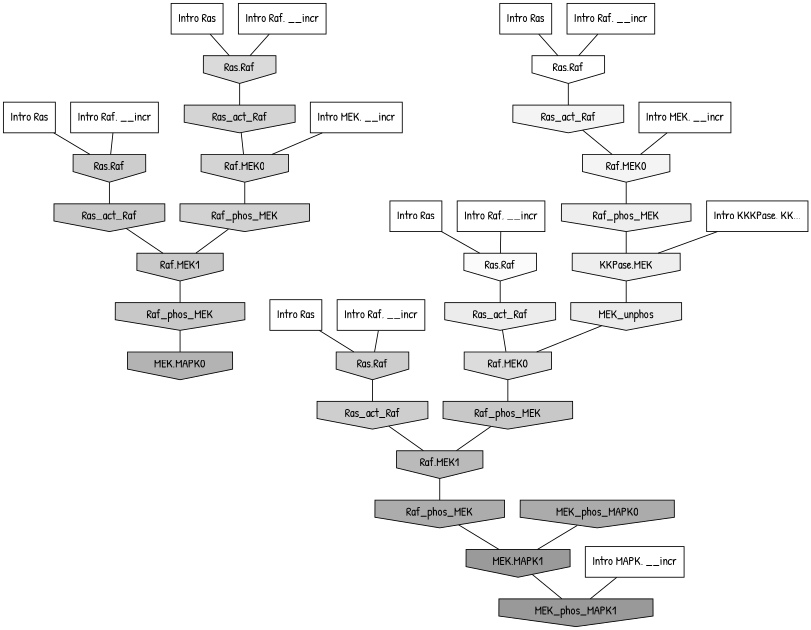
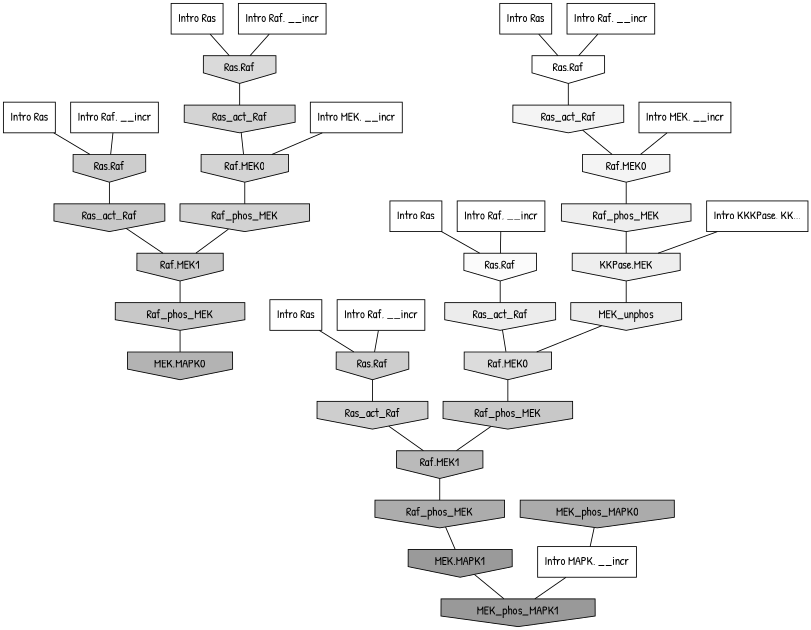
edge "MEK_phos_MAPK0" -- "MEK.MAPK1": now "MEK_phos_MAPK0" -- "Intro MAPK, __incr"
